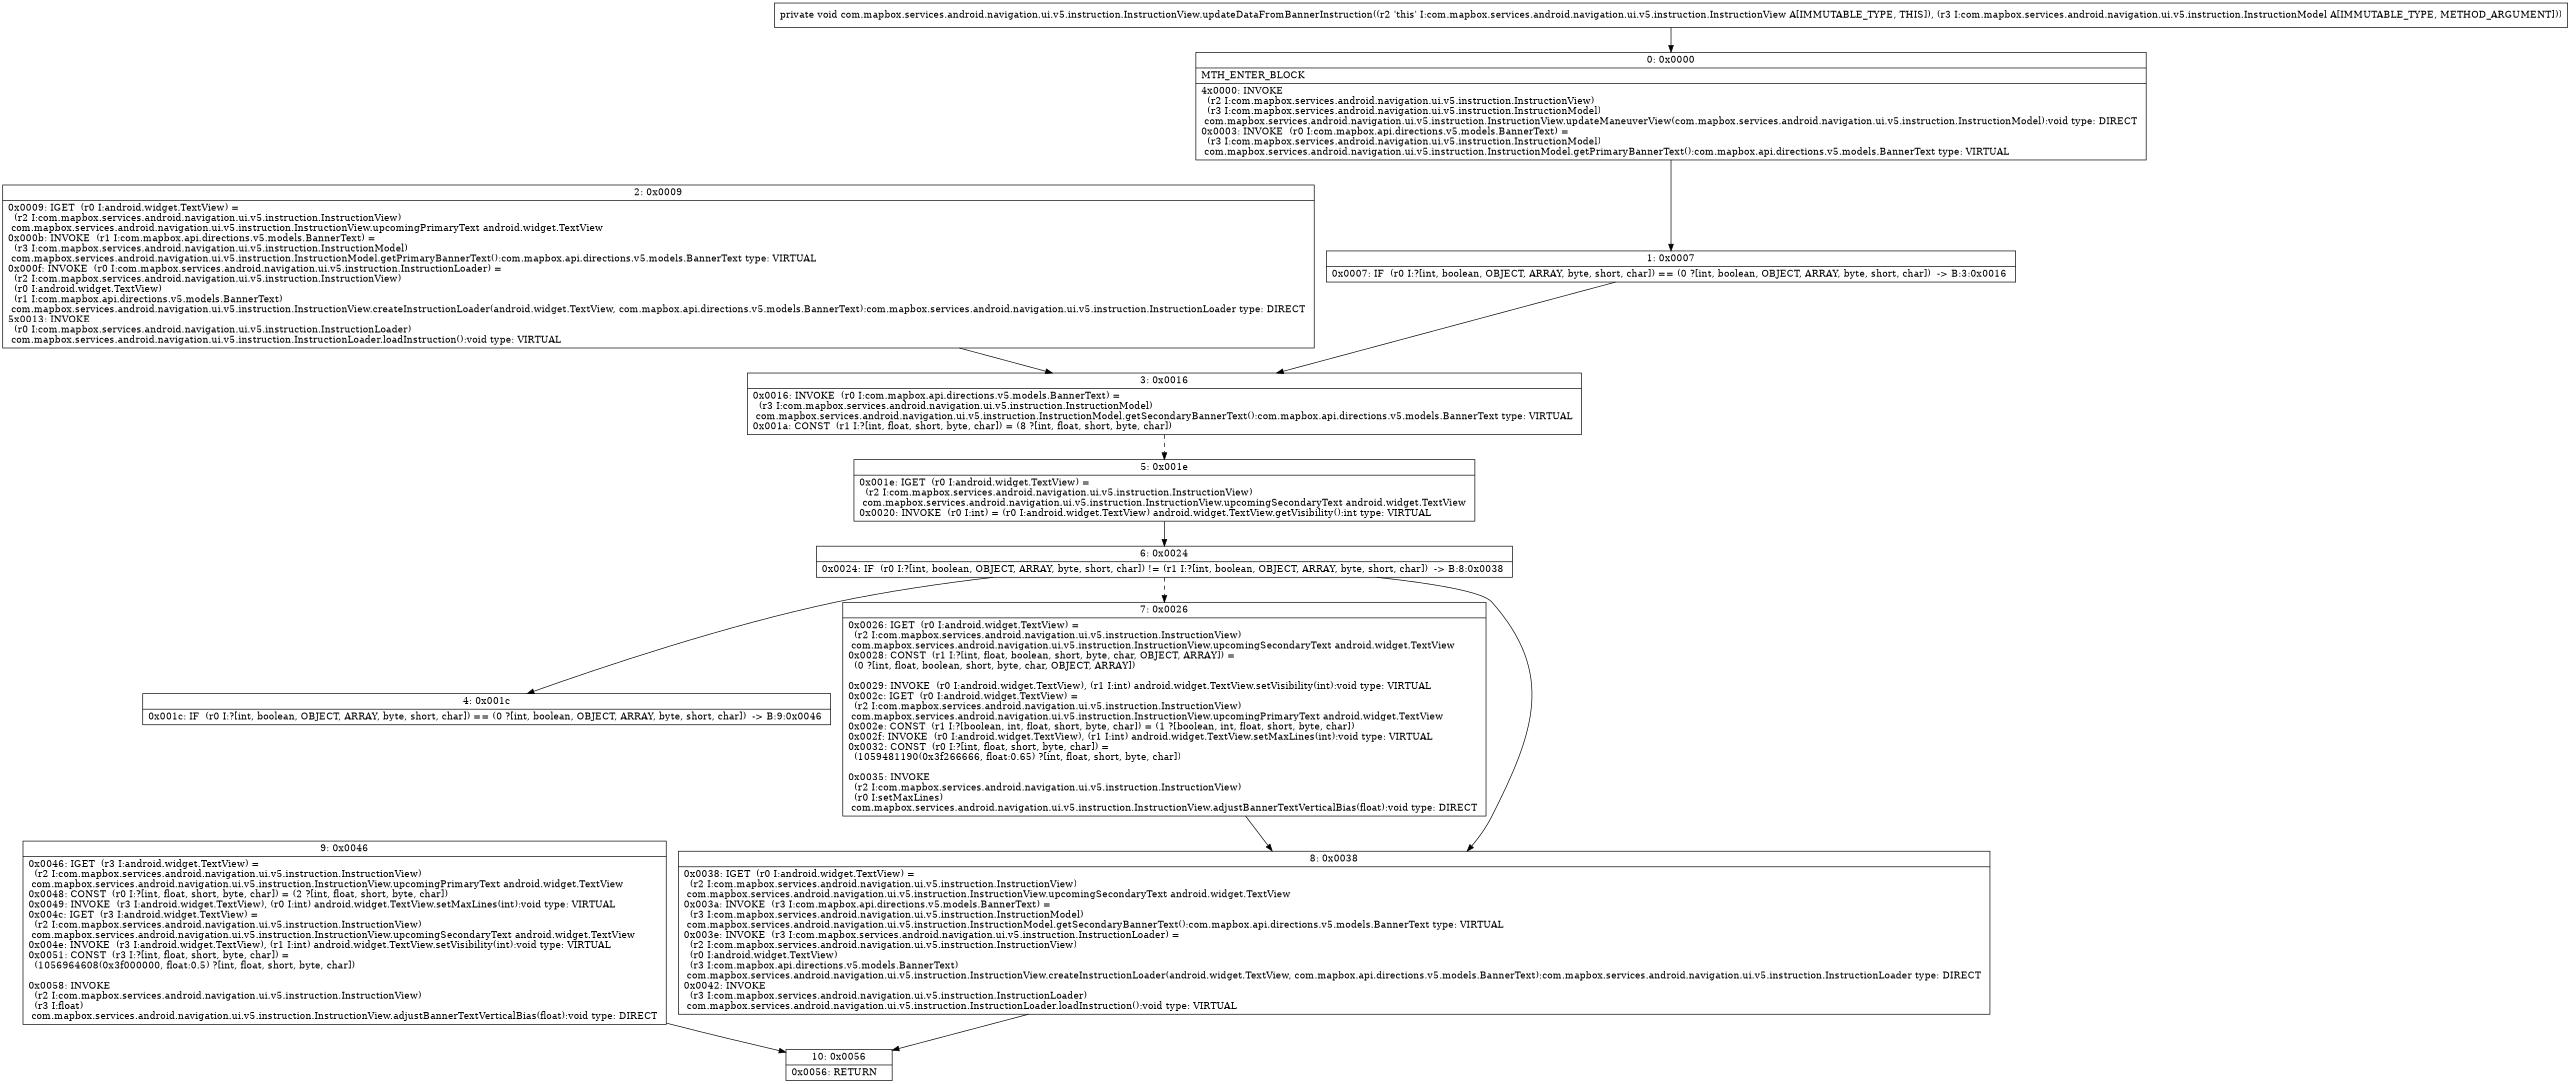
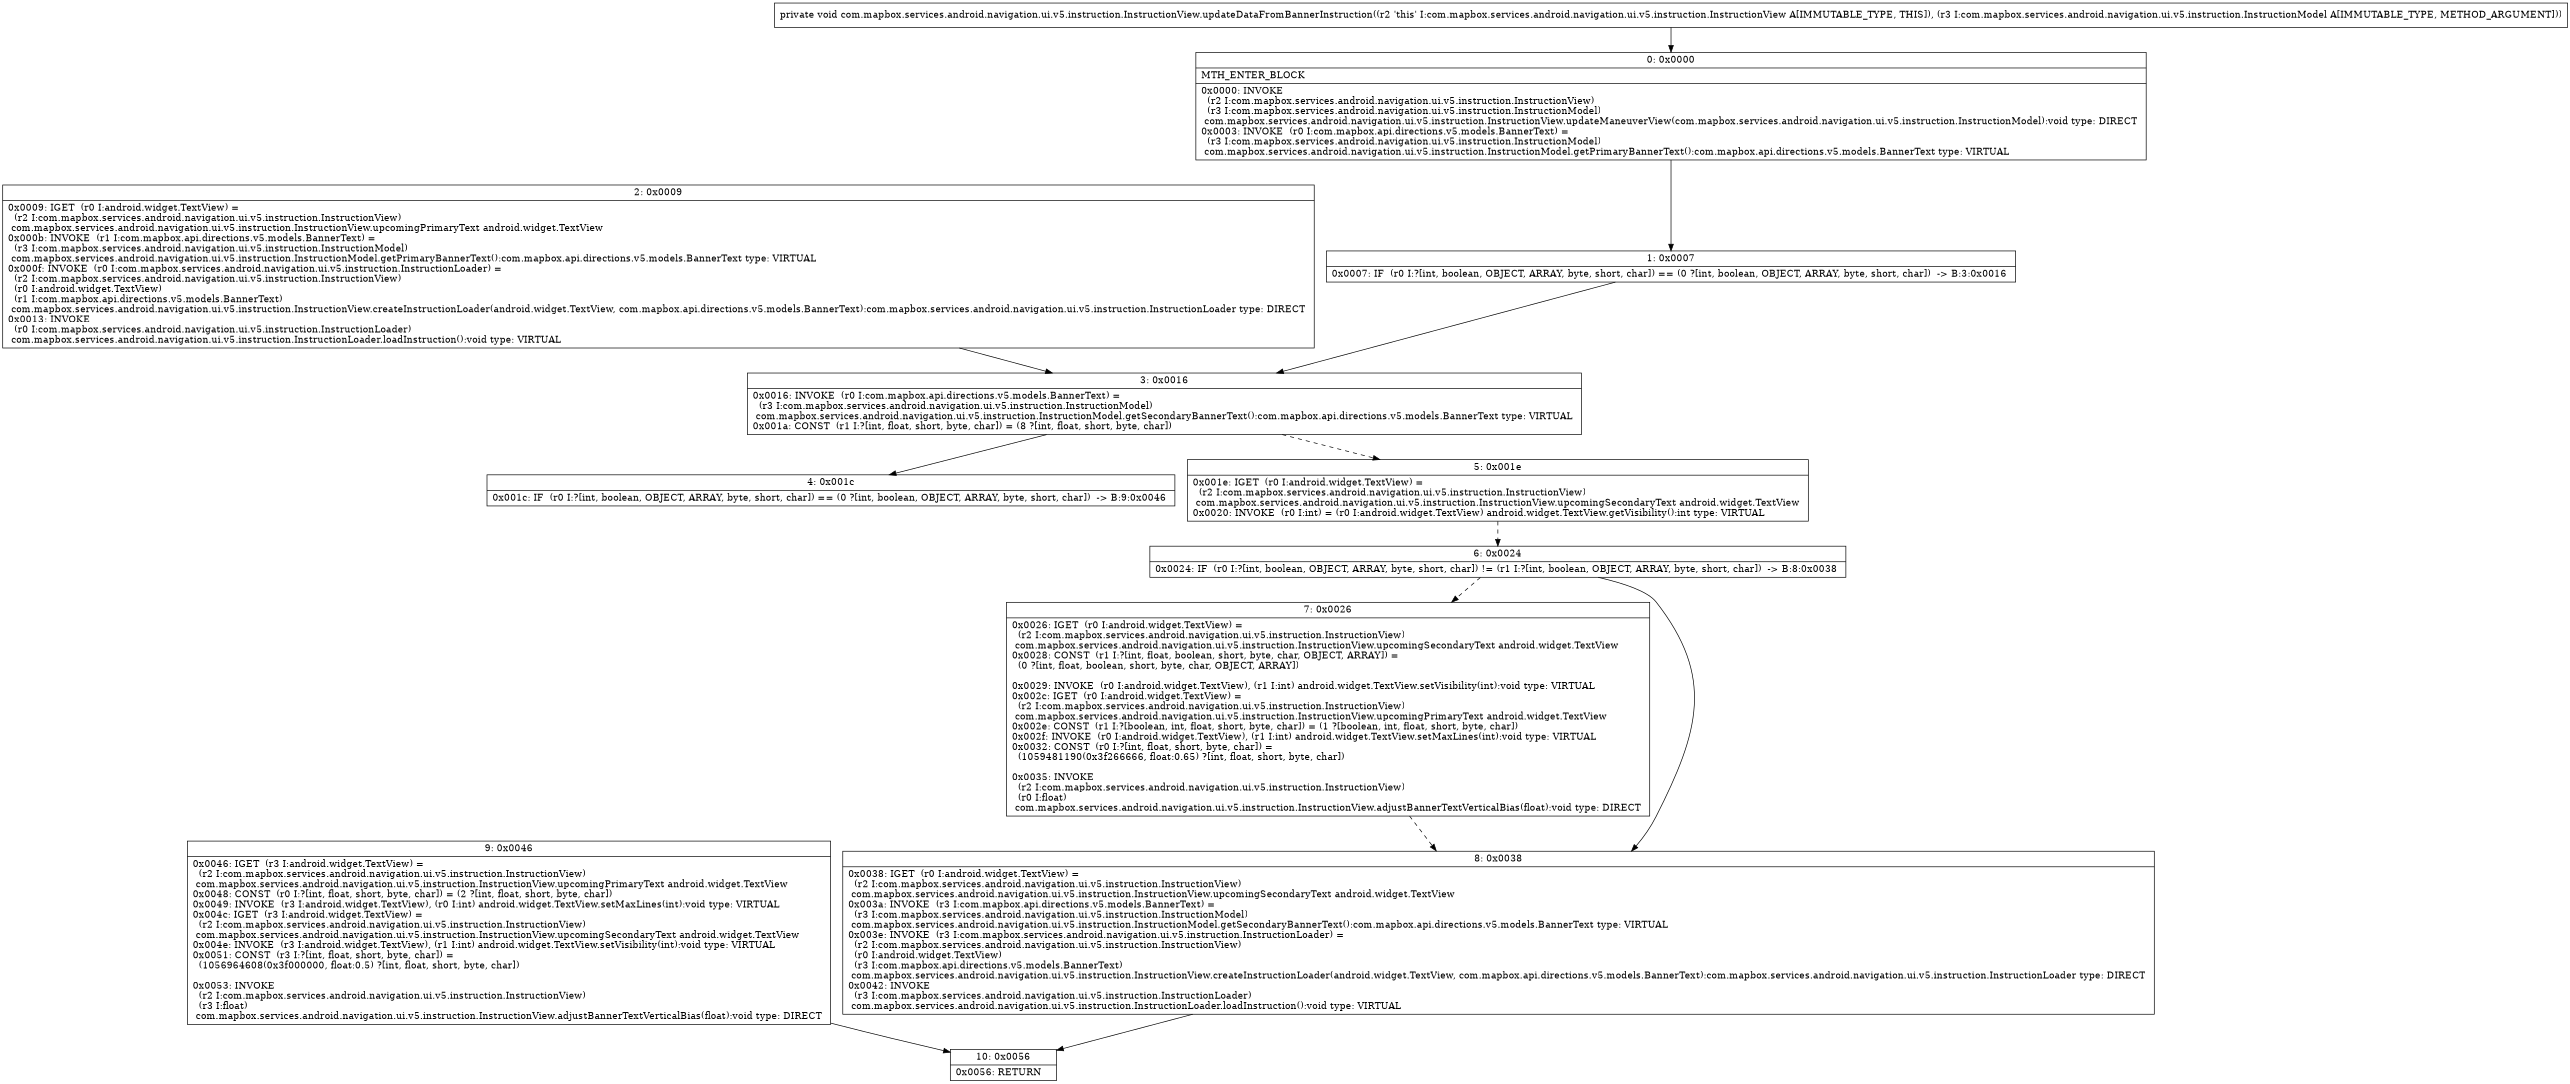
node "0: 0x0000": text "4x0000: INVOKE" -> "0x0000: INVOKE"
node "2: 0x0009": text "5x0013: INVOKE" -> "0x0013: INVOKE"
edge "5: 0x001e" -> "6: 0x0024": style solid -> dashed
edge "6: 0x0024" -> "4: 0x001c": now "3: 0x0016" -> "4: 0x001c"
node "7: 0x0026": text "(r0 I:setMaxLines)" -> "(r0 I:float)"
edge "7: 0x0026" -> "8: 0x0038": style solid -> dashed
node "9: 0x0046": text "0x0058: INVOKE" -> "0x0053: INVOKE"
